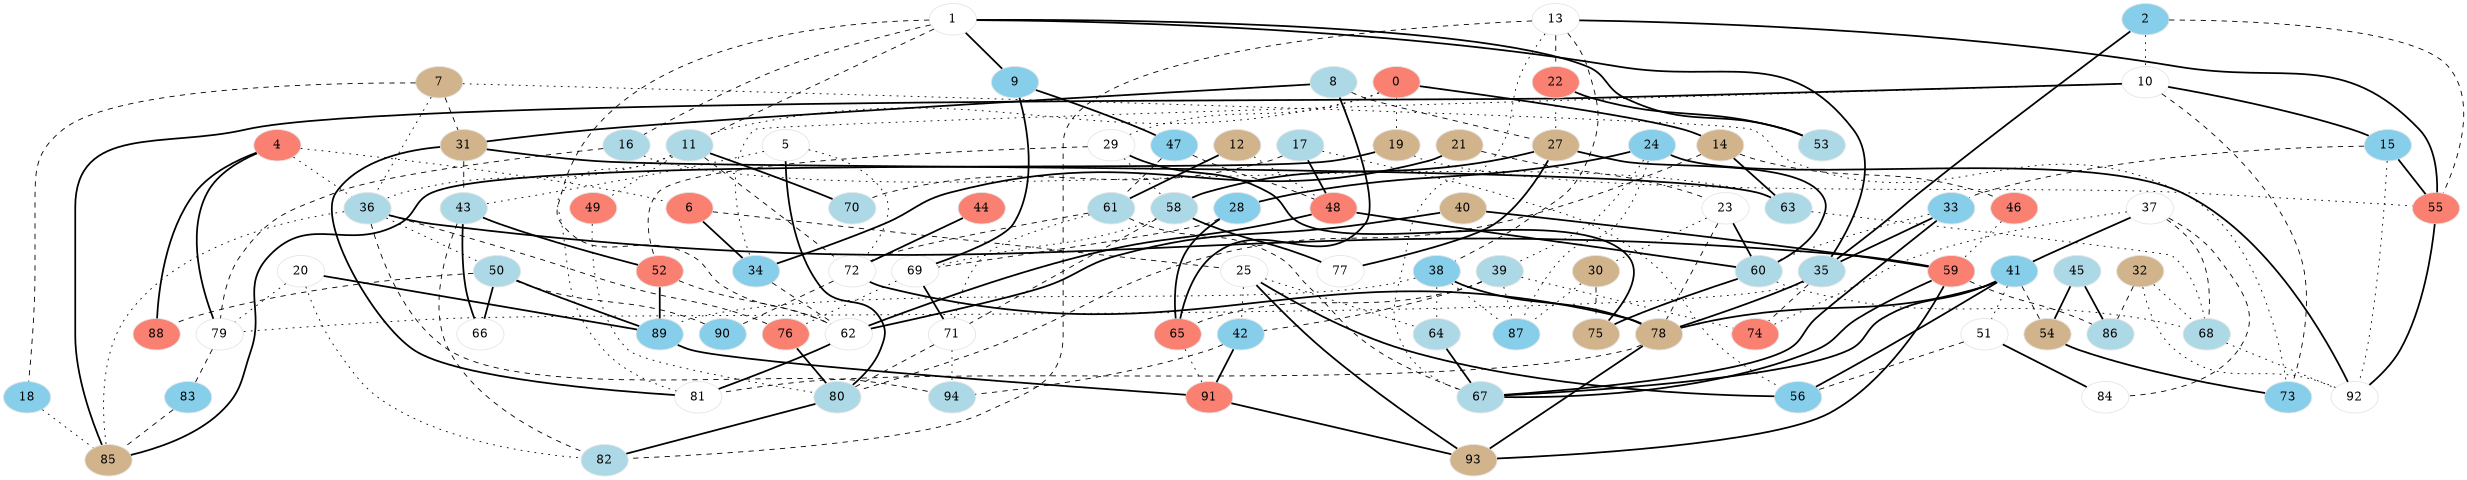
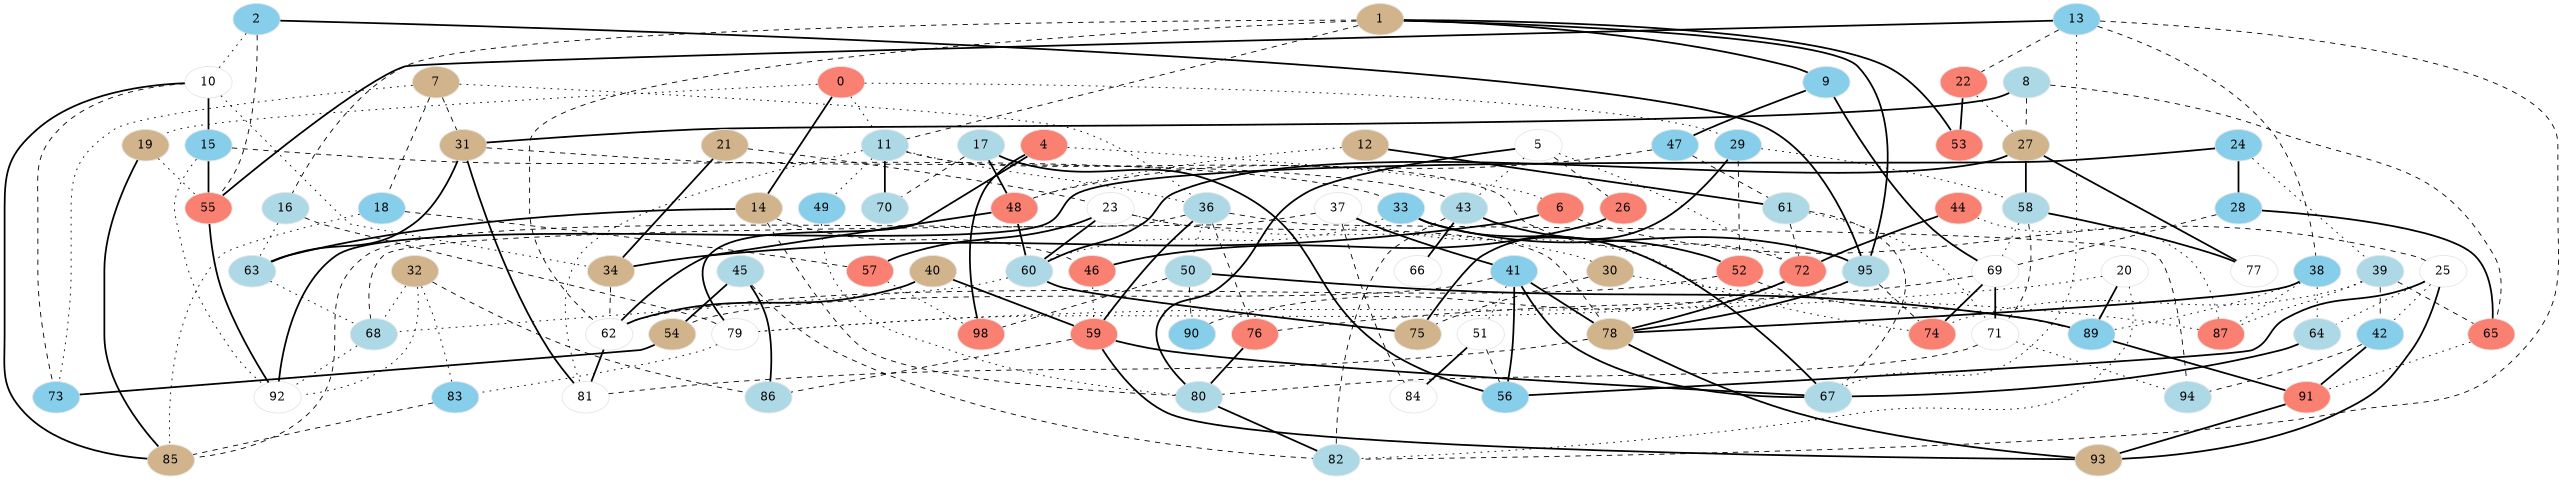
node "1": fillcolor white -> tan
node "13": fillcolor white -> skyblue
node "29": fillcolor white -> skyblue
node "53": fillcolor lightblue -> salmon
edge "4" -- "36": removed
edge "8" -- "65": style bold -> dashed
node "49": fillcolor salmon -> skyblue
node "26": added
edge "17" -- "56": style dotted -> bold
edge "24" -- "87": now "44" -- "87"
node "34": fillcolor skyblue -> tan
node "72": fillcolor white -> salmon
node "57": added
node "35": label "35" -> "95"
edge "36" -- "85": style dotted -> dashed
edge "50" -- "66": removed
edge "52" -- "89": style bold -> dashed
edge "69" -- "74": added
edge "69" -- "76": style dotted -> dashed
node "88": label "88" -> "98"
node "87": fillcolor skyblue -> salmon
edge "32" -- "83": added
edge "79" -- "83": style dashed -> dotted
edge "45" -- "82": added
